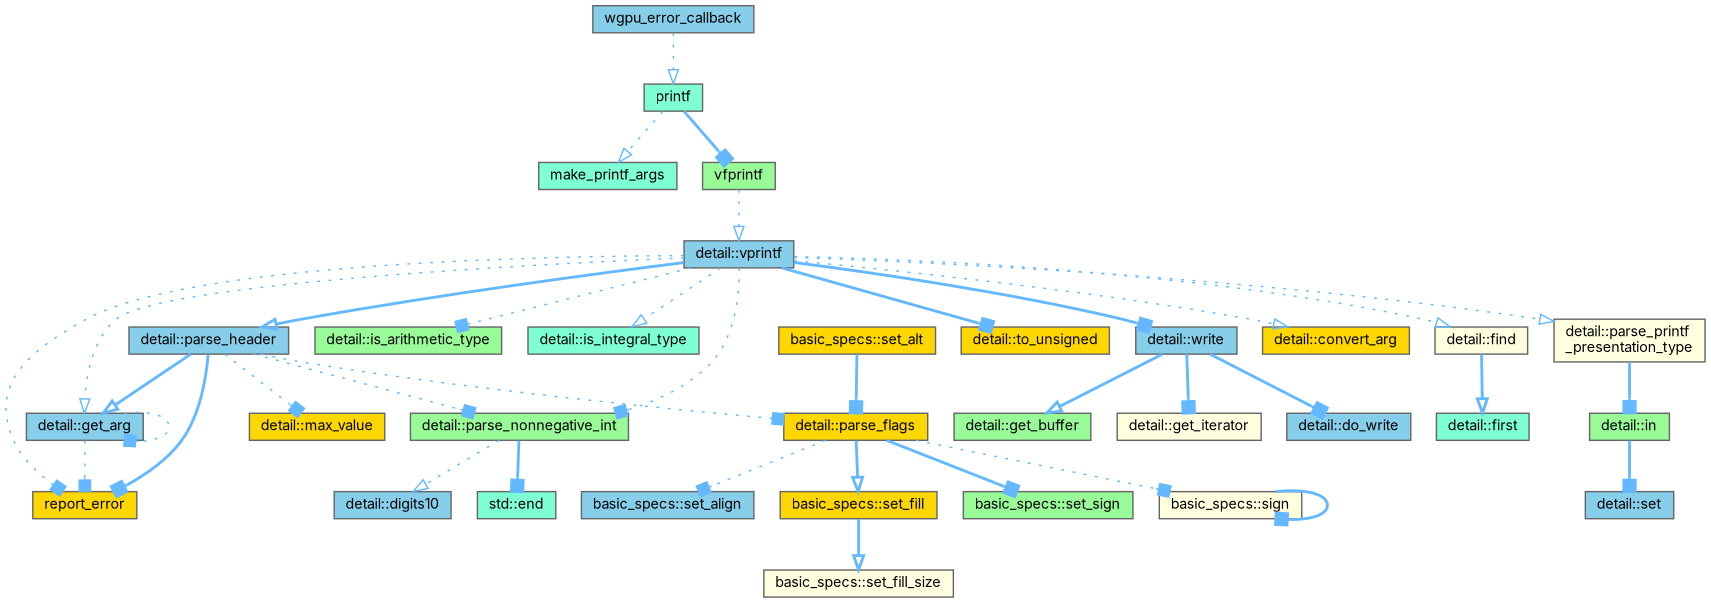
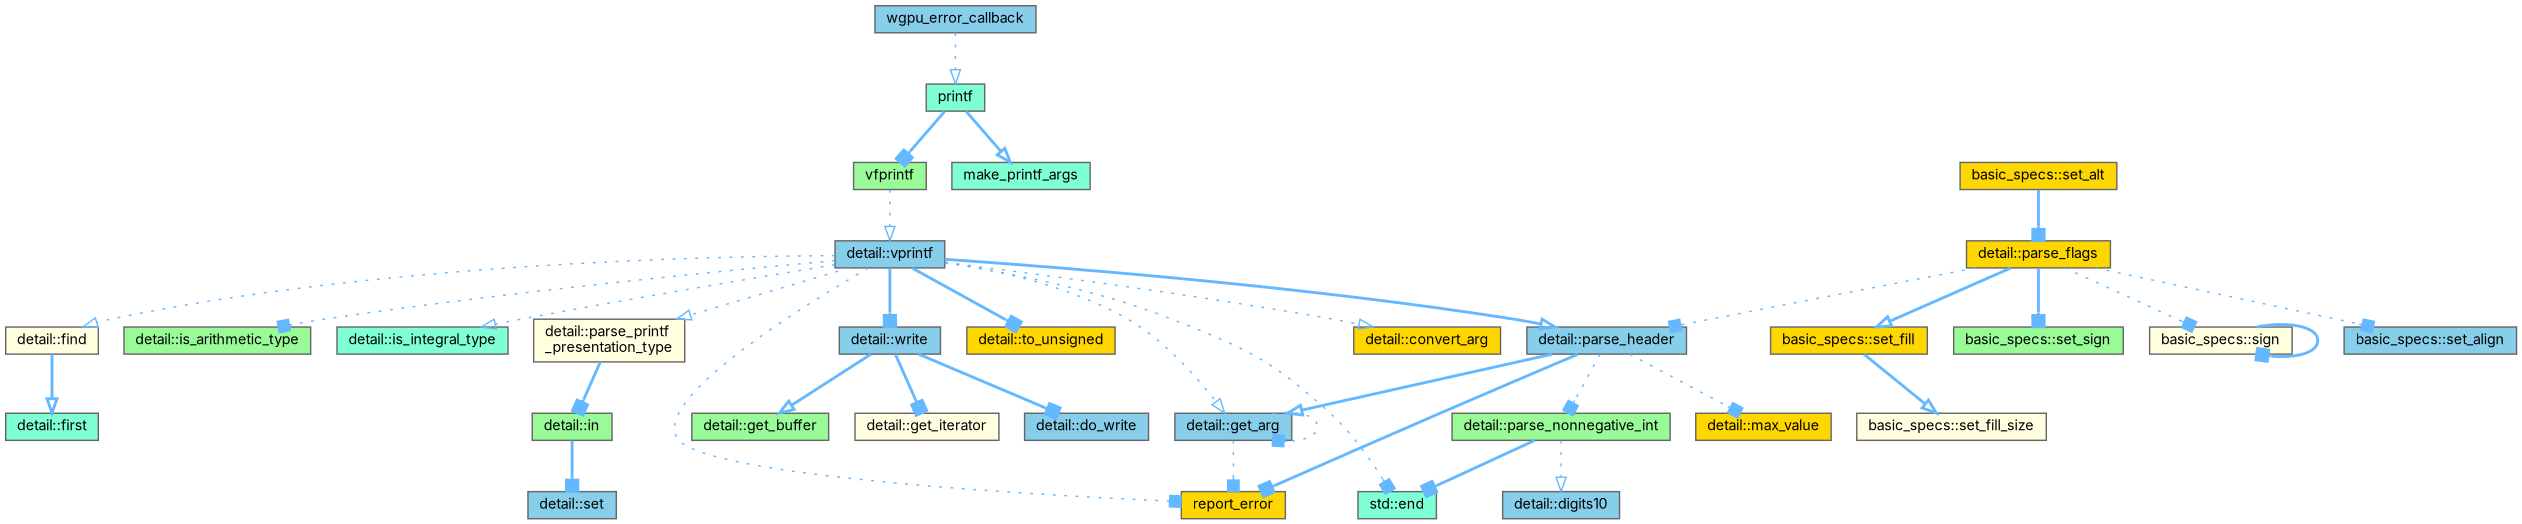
edge "printf" -> "make_printf_args": style dotted -> bold
edge "detail::vprintf" -> "detail::parse_nonnegative_int": now "detail::vprintf" -> "std::end"
edge "detail::parse_header" -> "detail::parse_flags": reversed
